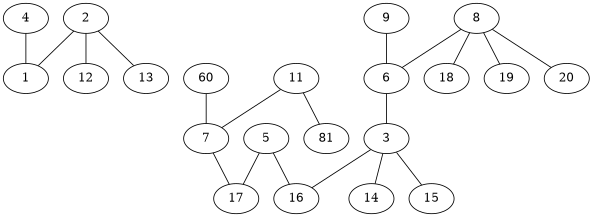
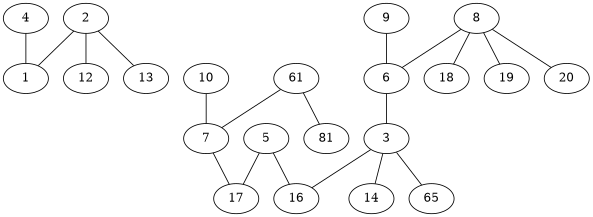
node "60": label "60" -> "10"
node "11": label "11" -> "61"
node "15": label "15" -> "65"
